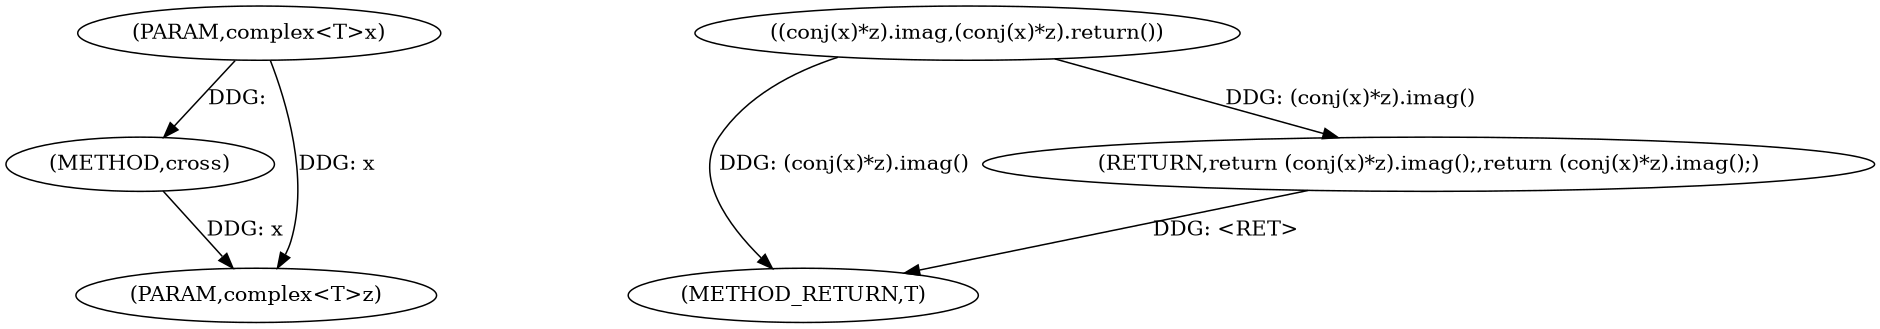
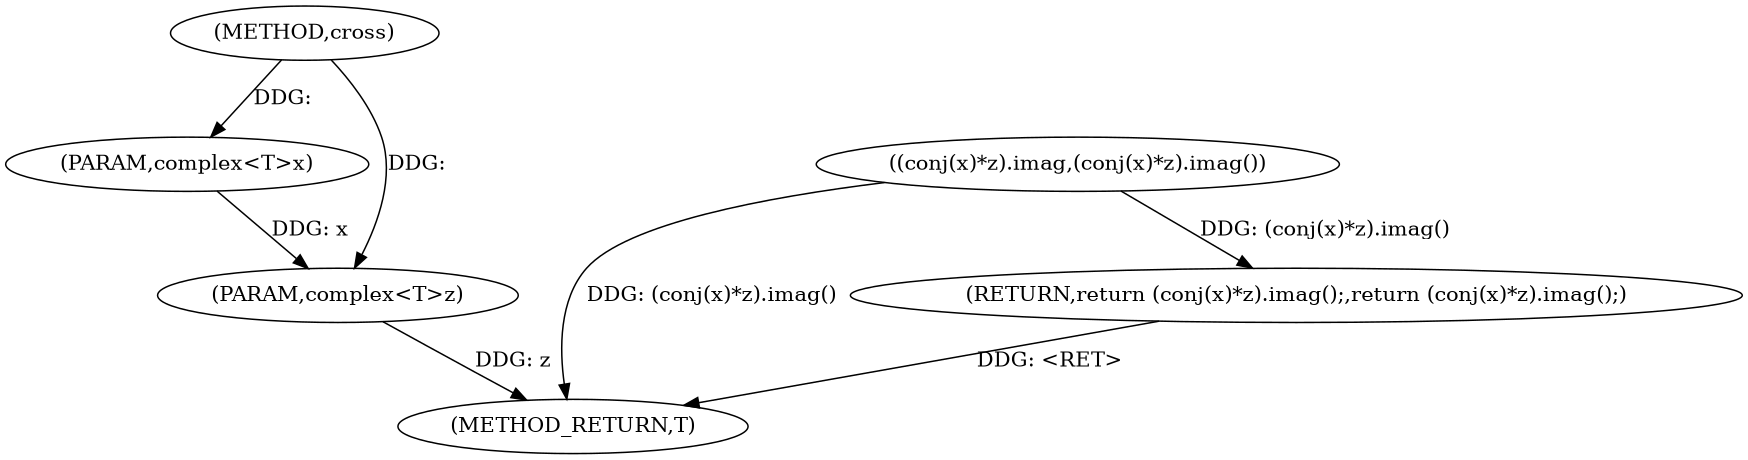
node "((conj(x)*z).imag,(conj(x)*z).return())": label "((conj(x)*z).imag,(conj(x)*z).return())" -> "((conj(x)*z).imag,(conj(x)*z).imag())"
edge "(PARAM,complex<T>x)" -> "(METHOD,cross)": reversed
edge "(METHOD,cross)" -> "(PARAM,complex<T>z)": label "DDG: x" -> "DDG: "
edge "(PARAM,complex<T>z)" -> "(METHOD_RETURN,T)": added, label "DDG: z"
